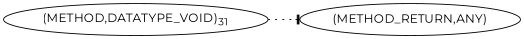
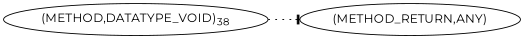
node "(METHOD,DATATYPE_VOID)": text "31" -> "38"
